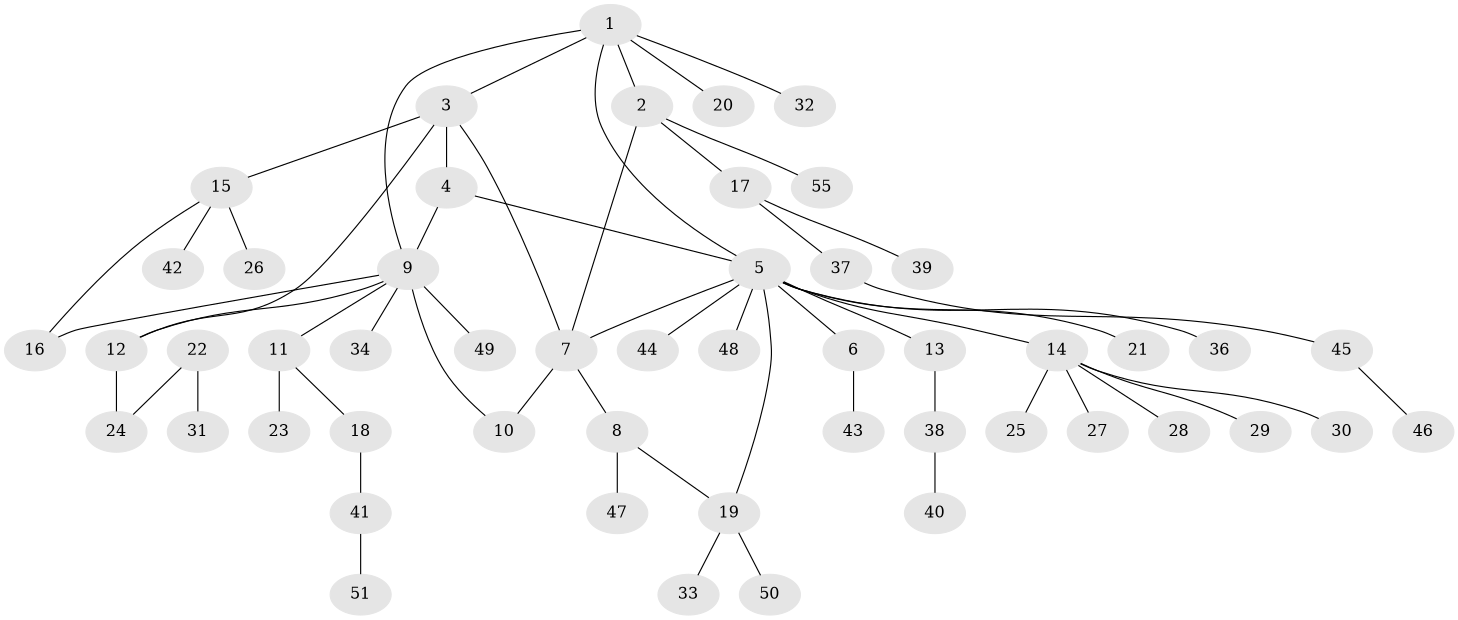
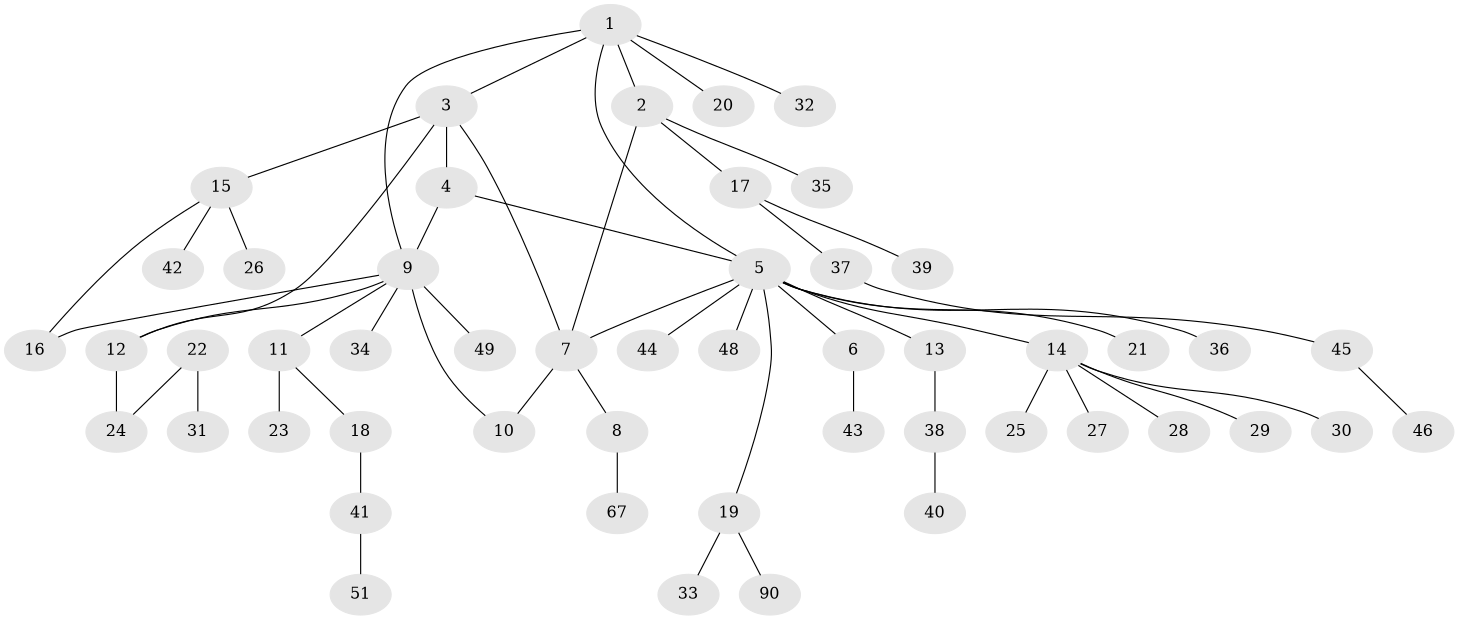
node "55": label "55" -> "35"
edge "8" -- "19": removed
node "47": label "47" -> "67"
node "50": label "50" -> "90"
